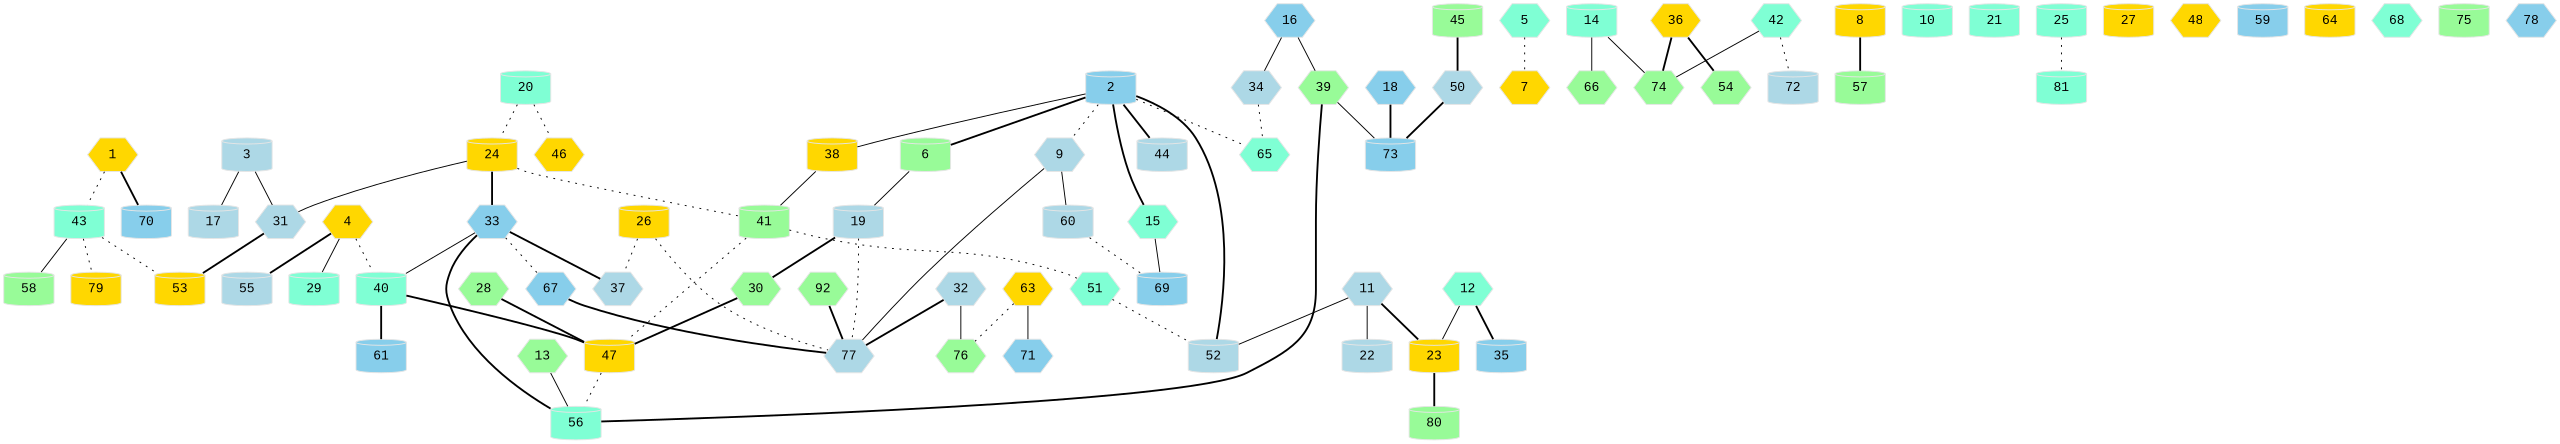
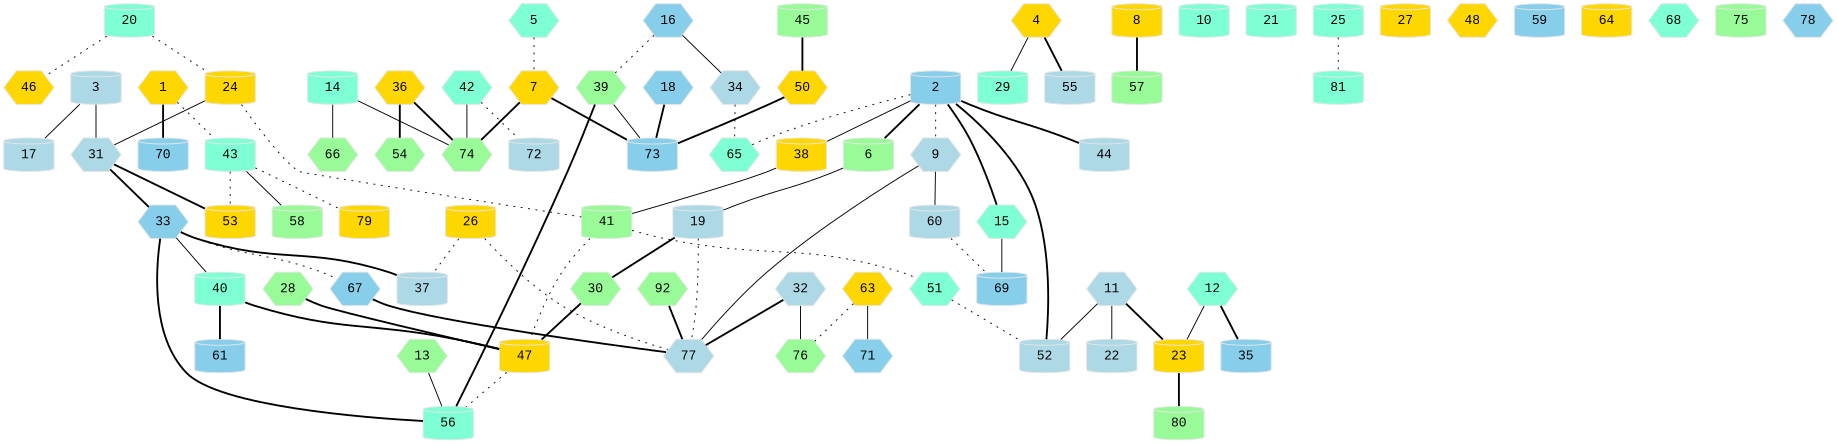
edge "16" -- "39": style solid -> dotted
node "50": fillcolor lightblue -> gold
edge "7" -- "74": added
edge "7" -- "73": added
edge "24" -- "33": now "31" -- "33"
edge "4" -- "40": removed
node "37": shape hexagon -> cylinder
